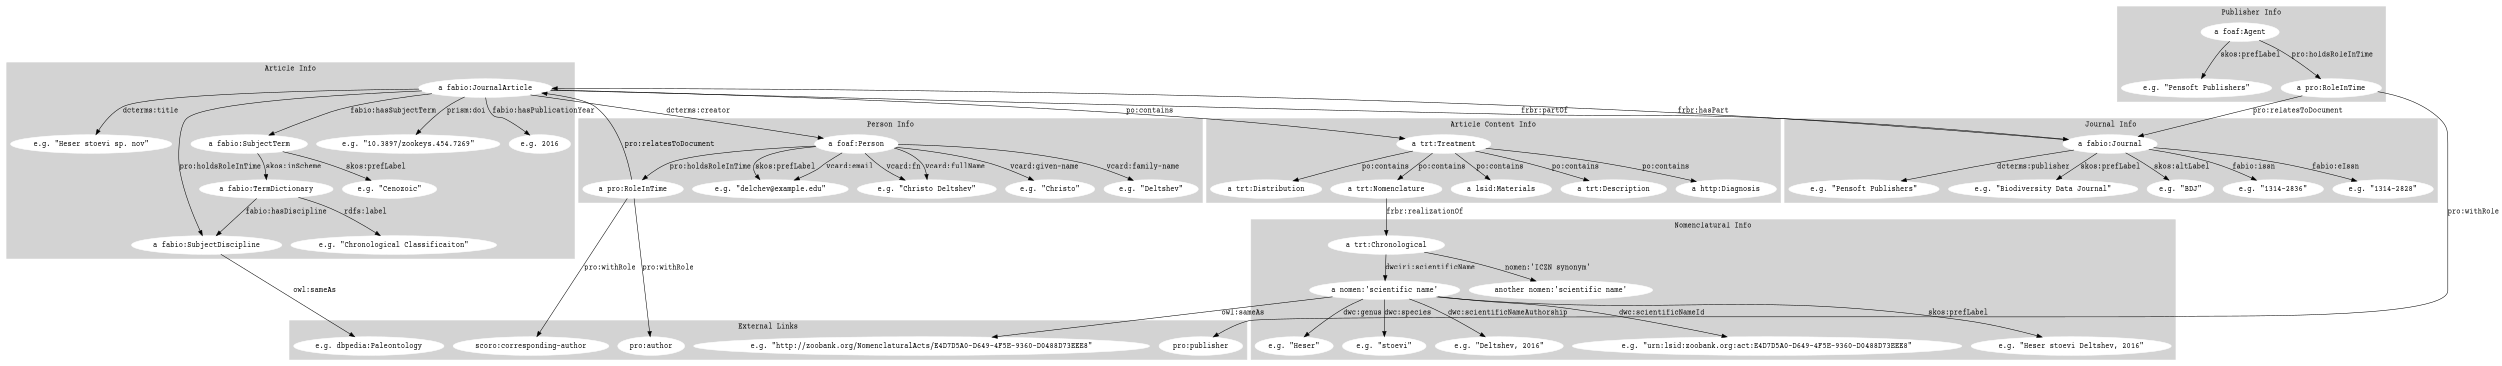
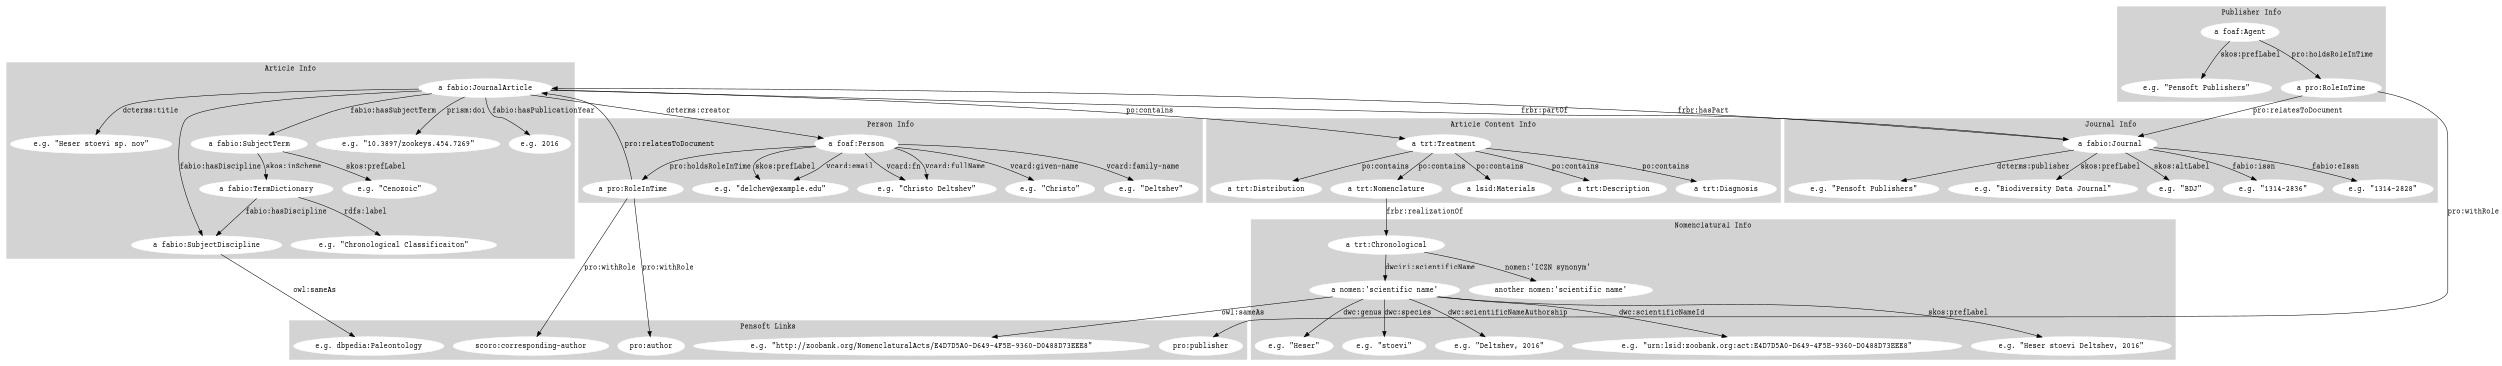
edge "a fabio:JournalArticle" -> "a fabio:SubjectDiscipline": label "pro:holdsRoleInTime" -> "fabio:hasDiscipline"
node "a http:Diagnosis": label "a http:Diagnosis" -> "a trt:Diagnosis"
cluster "External Links": label "External Links" -> "Pensoft Links"
